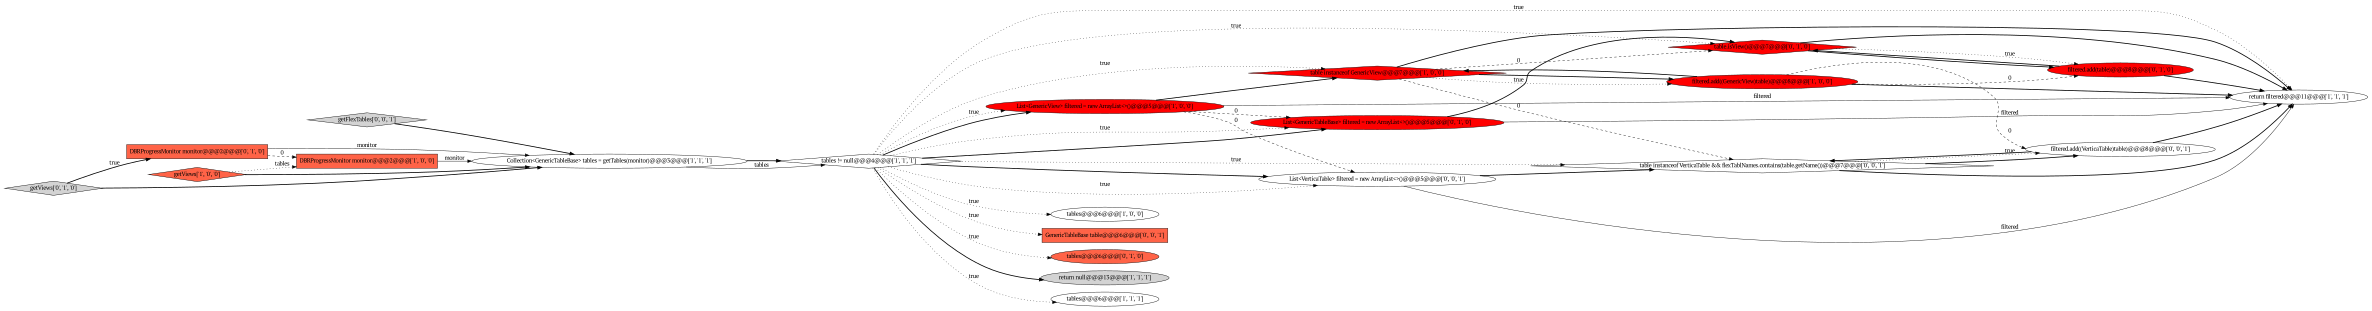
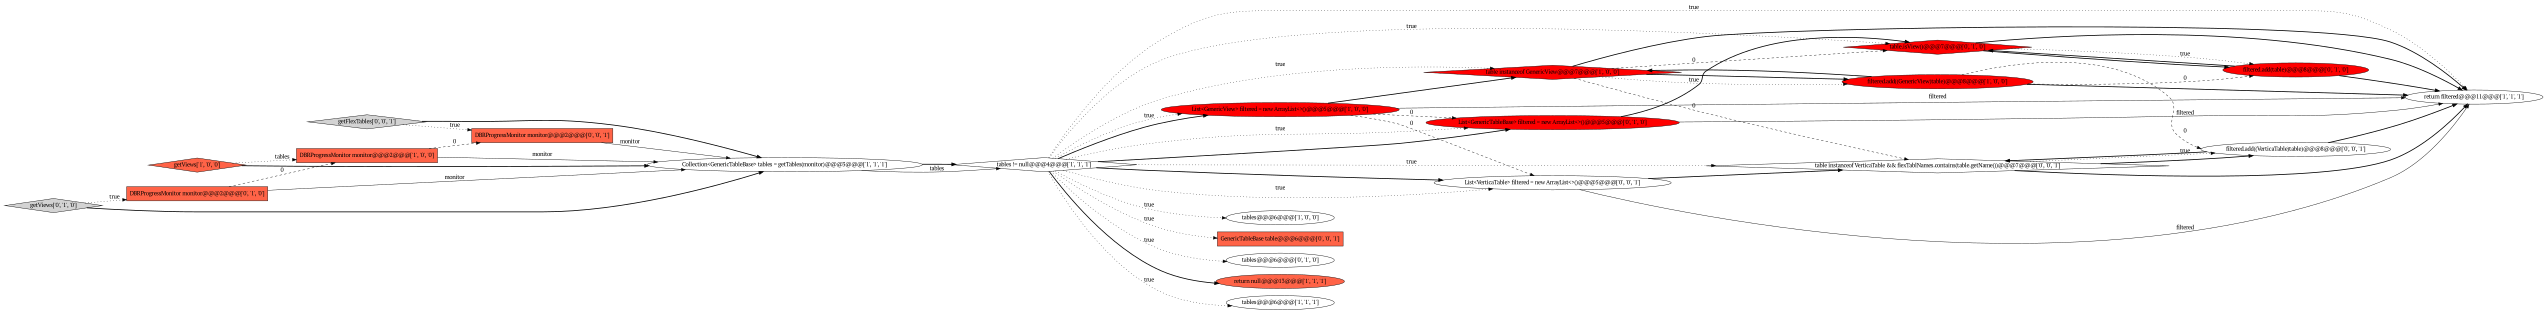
node "DBRProgressMonitor monitor@@@2@@@['0', '0', '1']": added
edge "getViews['0', '1', '0']" -> "DBRProgressMonitor monitor@@@2@@@['0', '1', '0']": style bold -> dotted
node "tables@@@6@@@['0', '1', '0']": fillcolor tomato -> white
node "return null@@@13@@@['1', '1', '1']": fillcolor lightgray -> tomato
